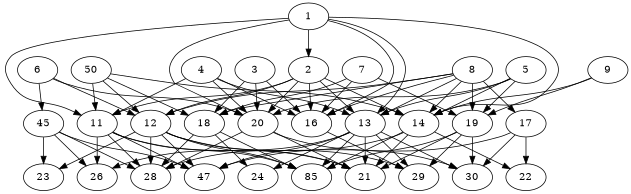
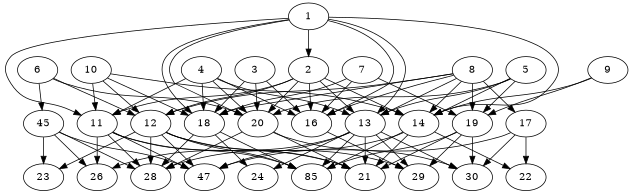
edge "1" -> "18": added
node "50": label "50" -> "10"
edge "4" -> "18": added
